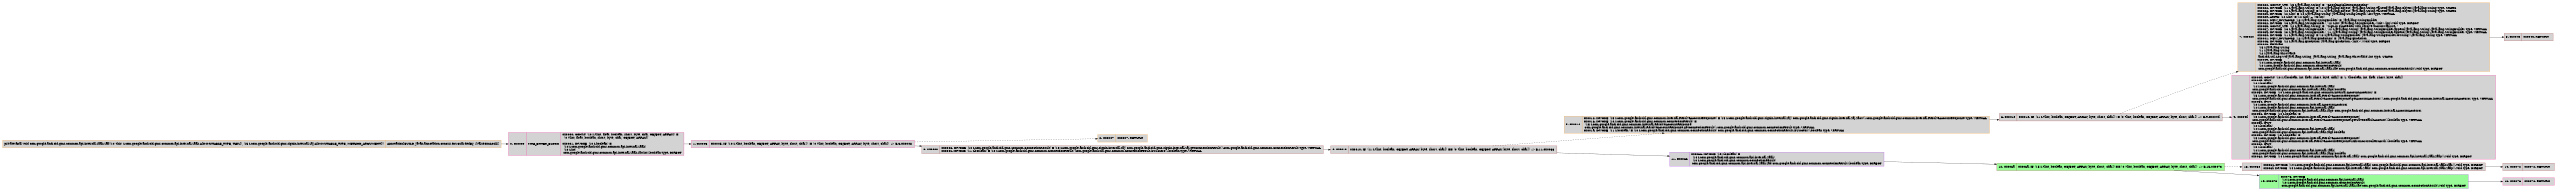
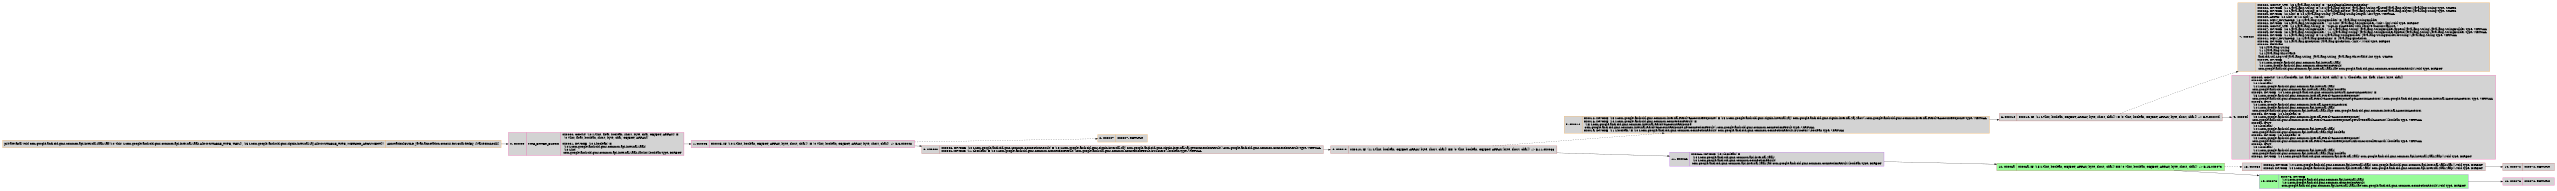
node "8: 0x004c": removed
